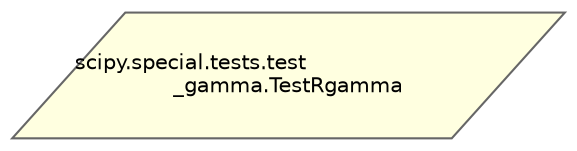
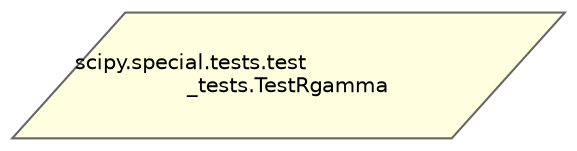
node "scipy.special.tests.test _gamma.TestRgamma": label "scipy.special.tests.test _gamma.TestRgamma" -> "scipy.special.tests.test _tests.TestRgamma"
